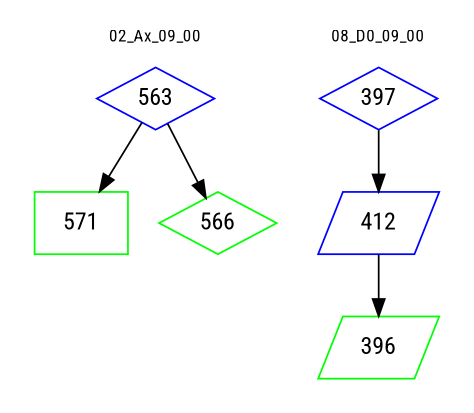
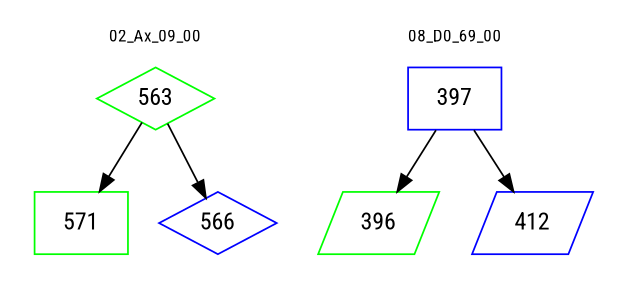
cluster "08_D0_09_00": label "08_D0_09_00" -> "08_D0_69_00"
node "563": color blue -> green
node "397": shape diamond -> box
node "566": color green -> blue
edge "412" -> "396": now "397" -> "396"
